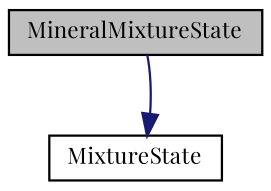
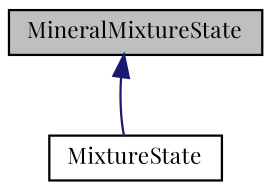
edge "MineralMixtureState" -> "MixtureState": reversed
